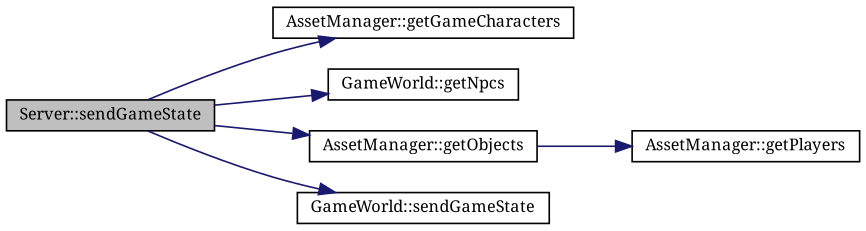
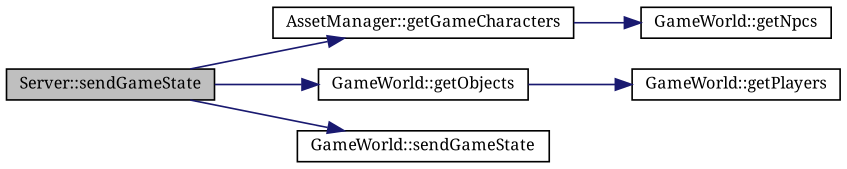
edge "Server::sendGameState" -> "GameWorld::getNpcs": now "AssetManager::getGameCharacters" -> "GameWorld::getNpcs"
node "AssetManager::getObjects": label "AssetManager::getObjects" -> "GameWorld::getObjects"
node "AssetManager::getPlayers": label "AssetManager::getPlayers" -> "GameWorld::getPlayers"
